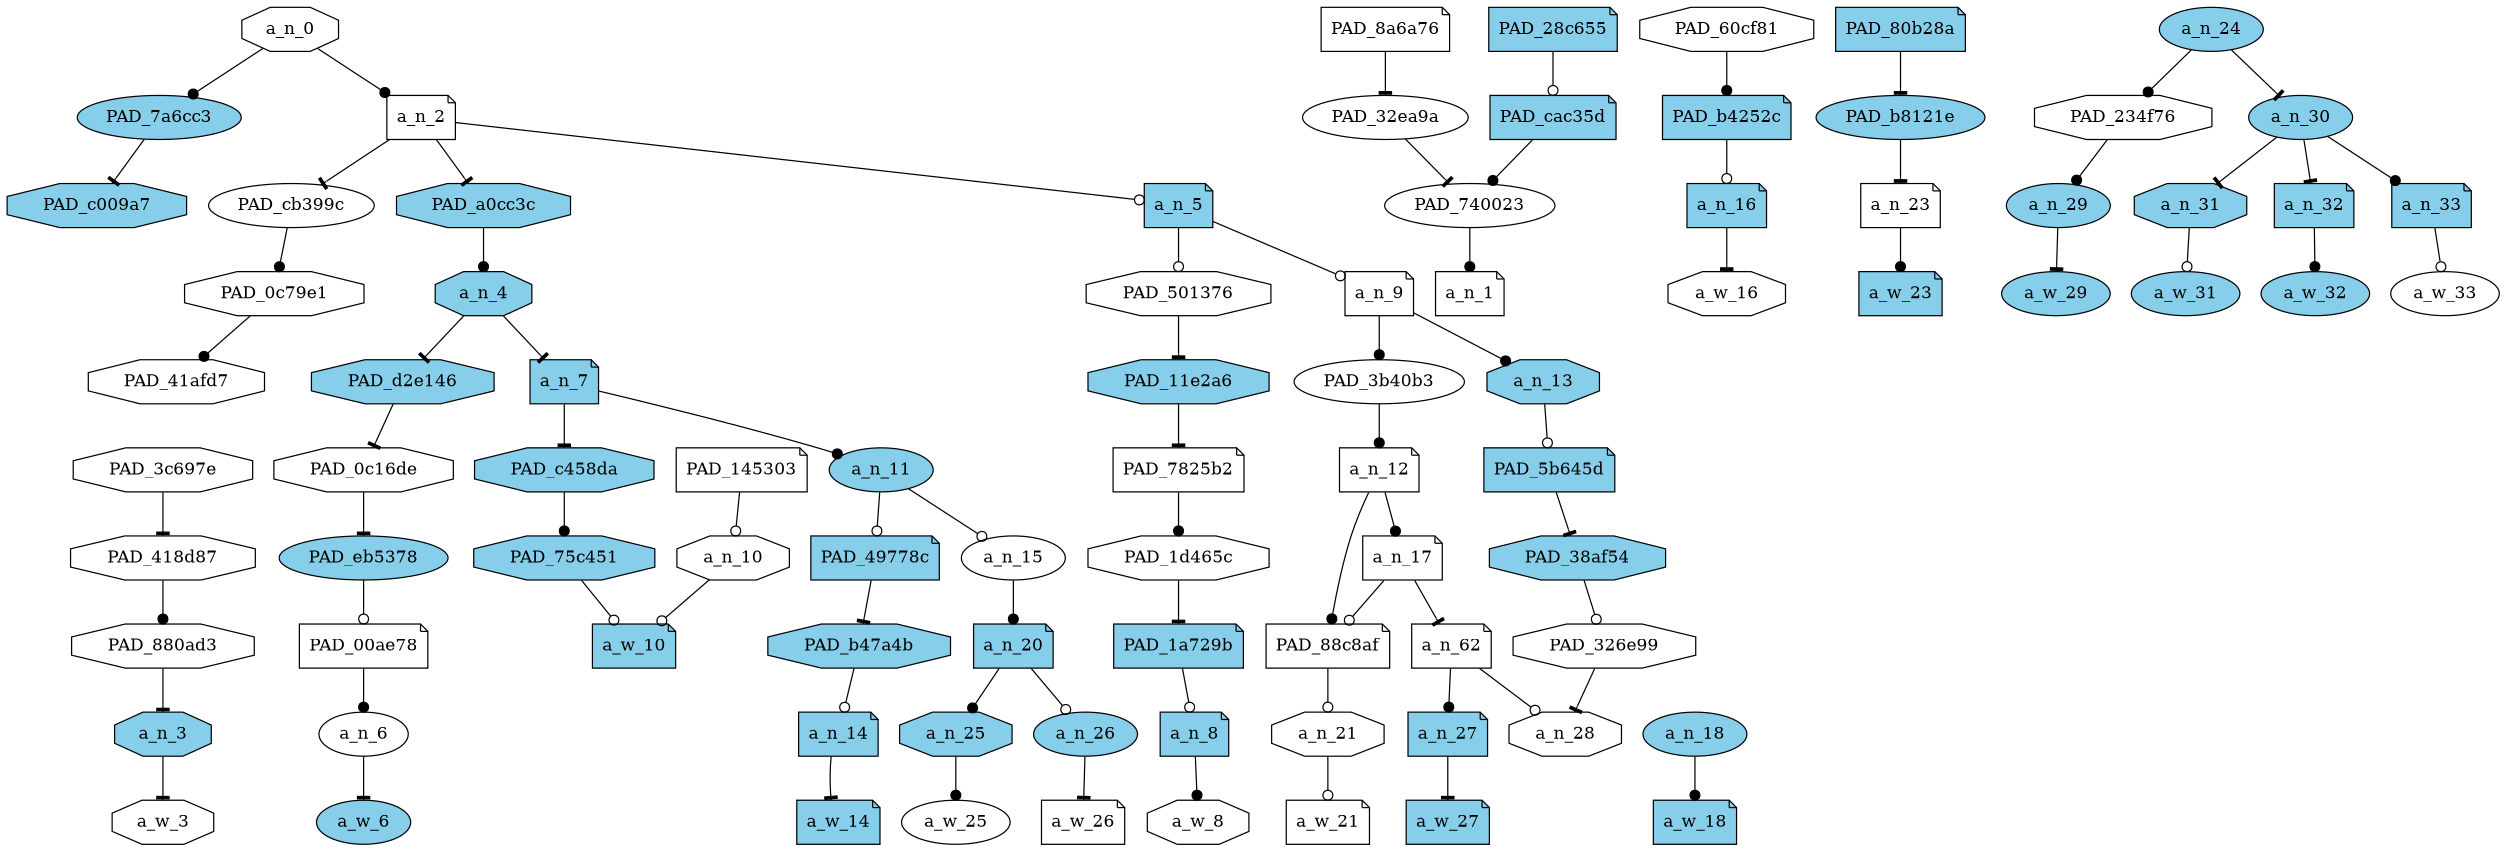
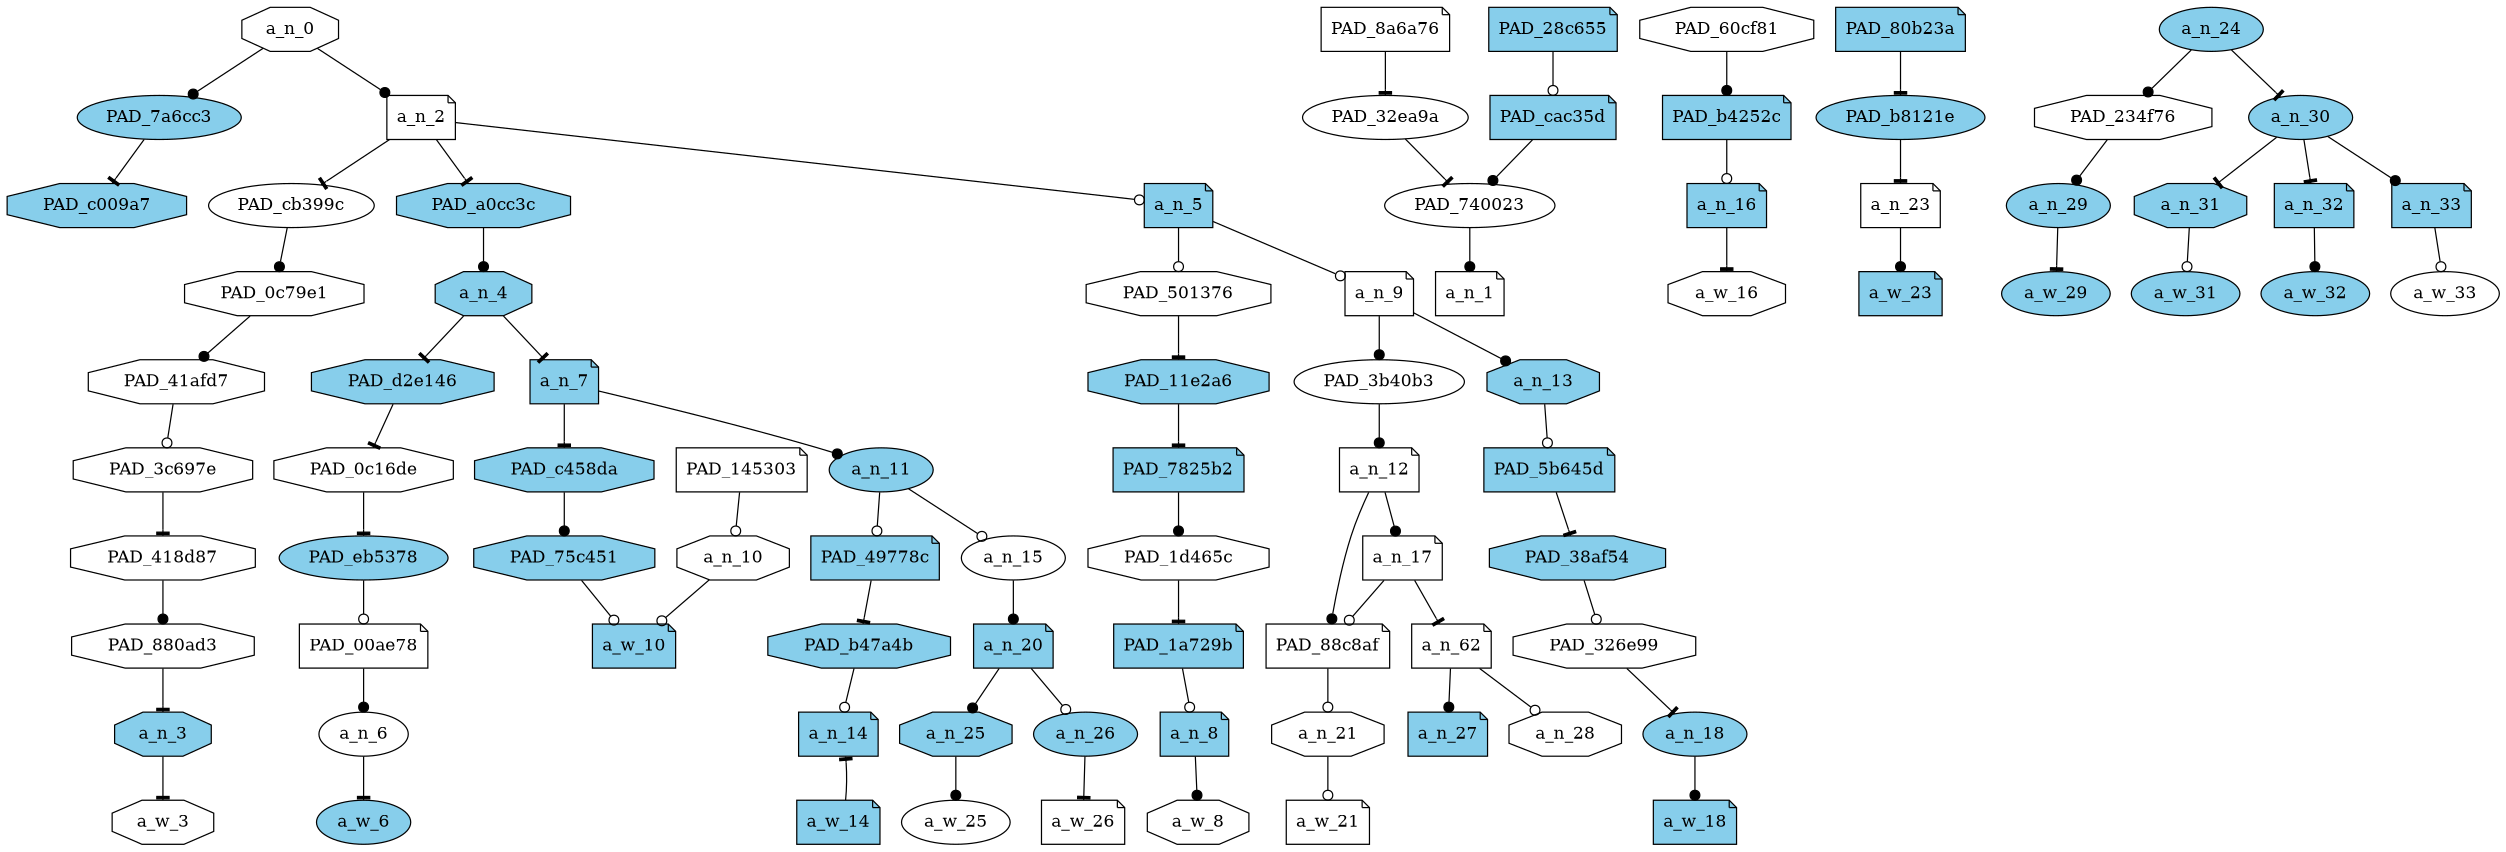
node "PAD_80b28a": label "PAD_80b28a" -> "PAD_80b23a"
edge "PAD_41afd7" -> "PAD_3c697e": added
node "PAD_7825b2": fillcolor white -> skyblue
edge "PAD_326e99" -> "a_n_28": now "PAD_326e99" -> "a_n_18"
edge "a_n_14" -> "a_w_14": reversed
node "a_w_27": removed
